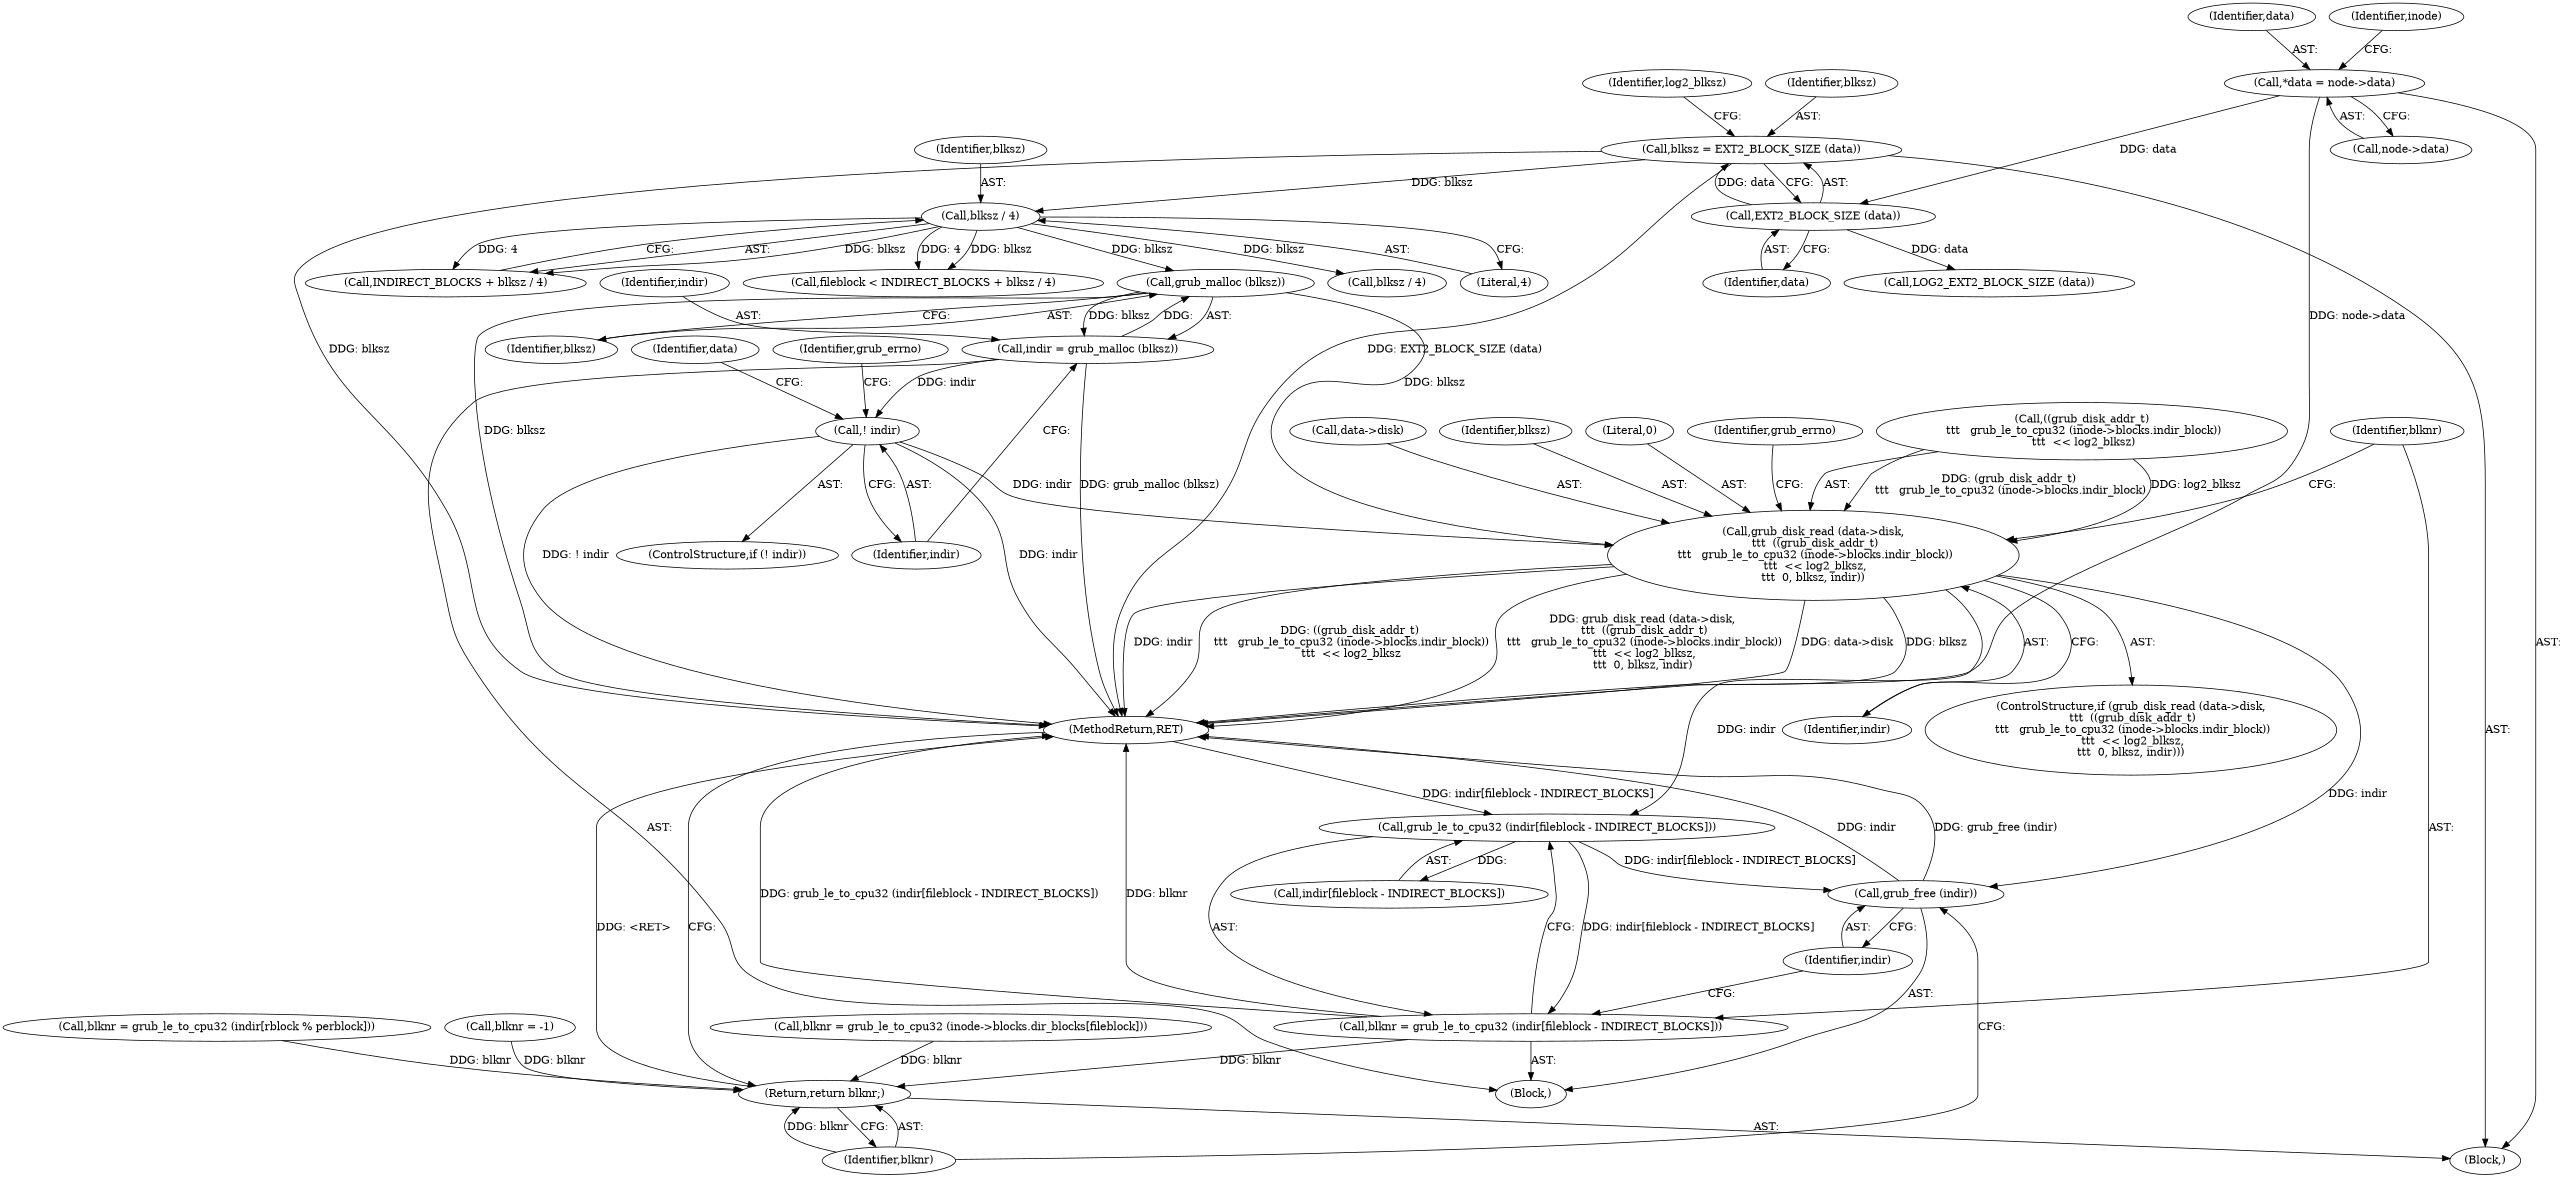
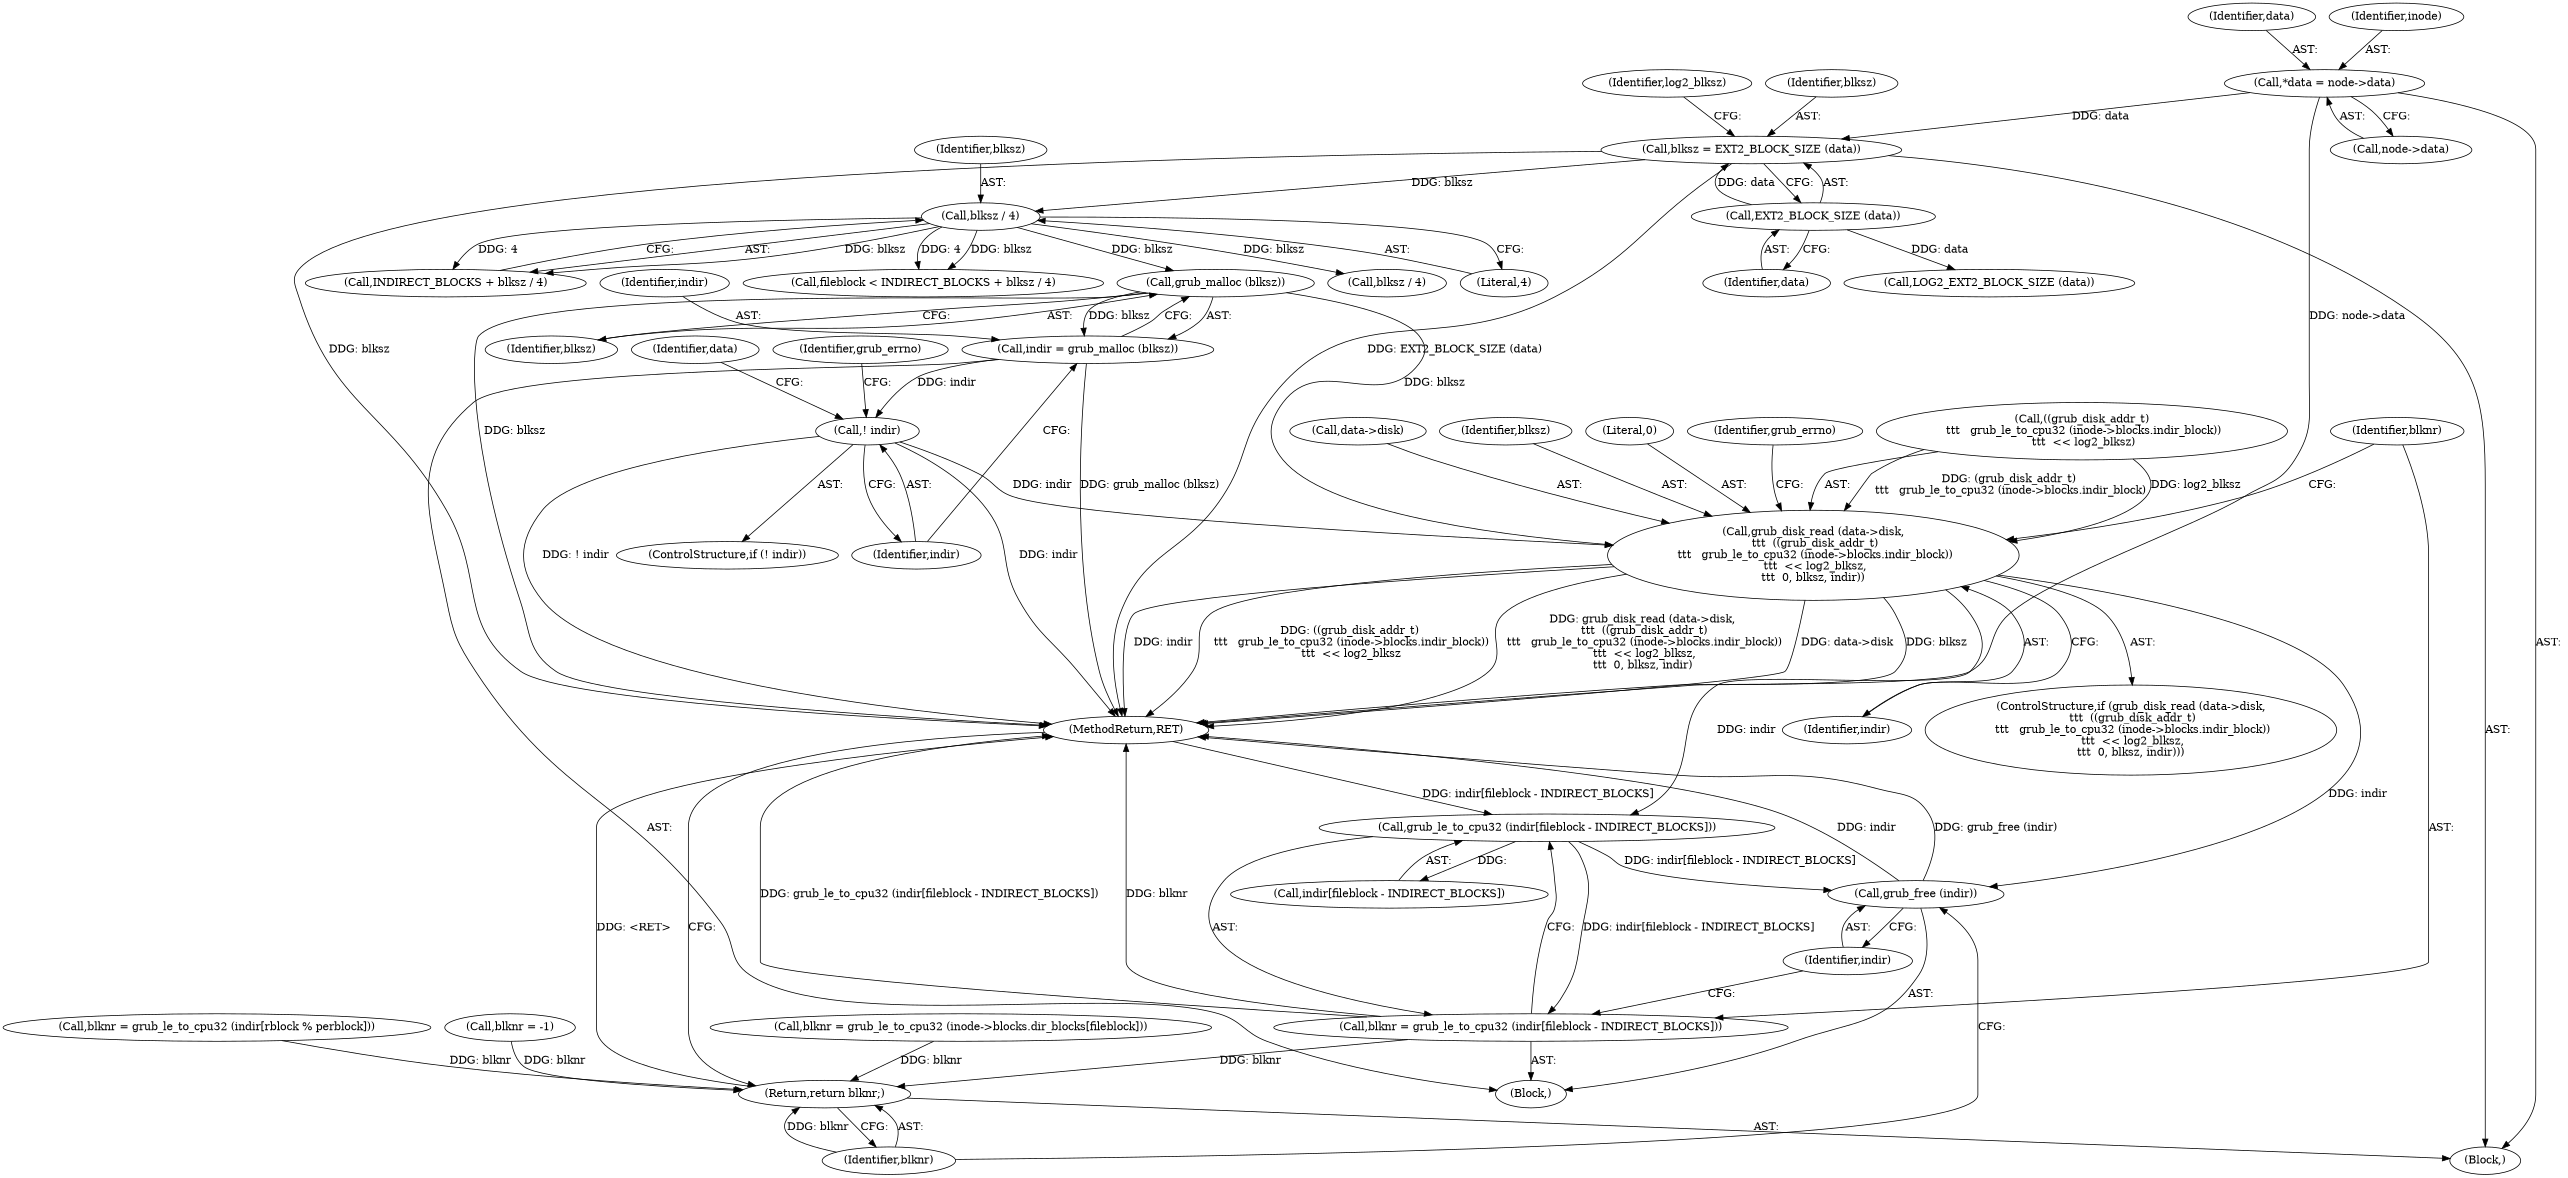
edge "(Identifier,inode)" -> "(Call,*data = node->data)": label "CFG: " -> "AST: "
edge "(Call,*data = node->data)" -> "(Call,EXT2_BLOCK_SIZE (data))": now "(Call,*data = node->data)" -> "(Call,blksz = EXT2_BLOCK_SIZE (data))"
edge "(Call,indir = grub_malloc (blksz))" -> "(Call,grub_malloc (blksz))": label "DDG: " -> "CFG: "
